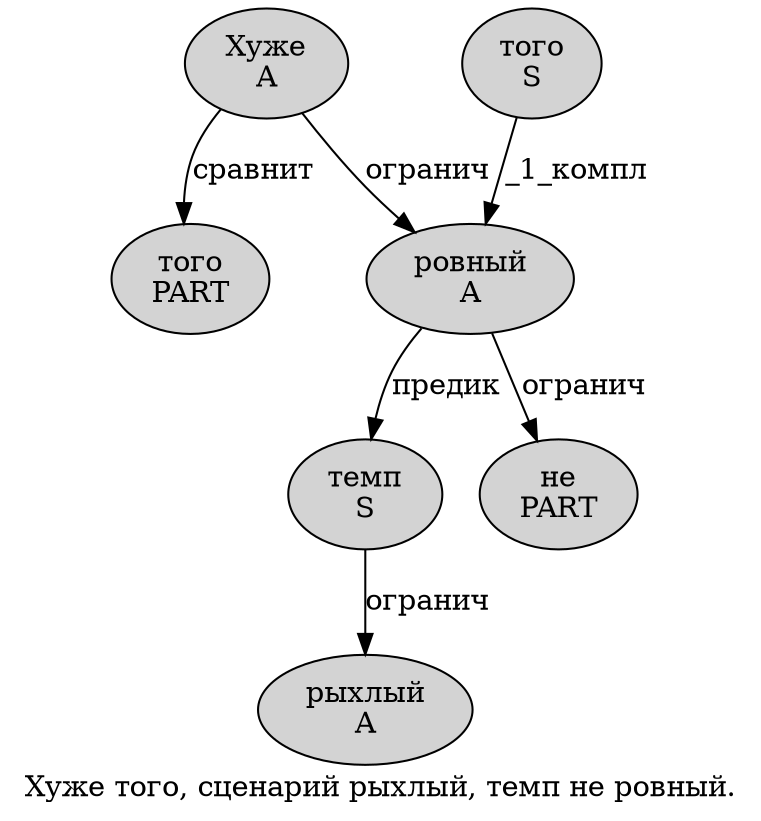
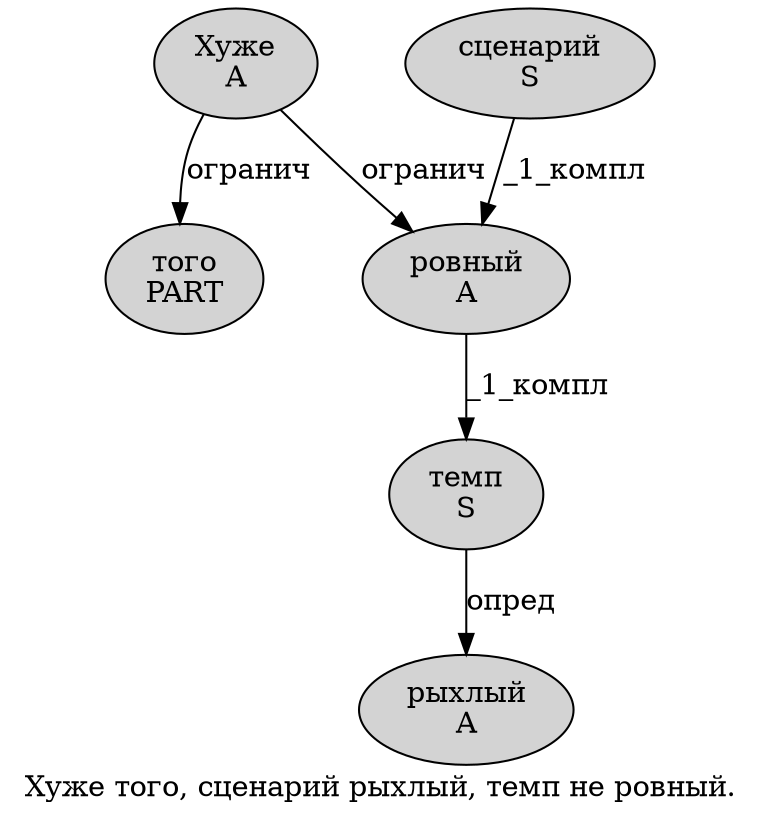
node "того S": label "того S" -> "сценарий S"
edge "Хуже A" -> "того PART": label "сравнит" -> "огранич"
edge "ровный A" -> "темп S": label "предик" -> "_1_компл"
node "не PART": removed
edge "темп S" -> "рыхлый A": label "огранич" -> "опред"
